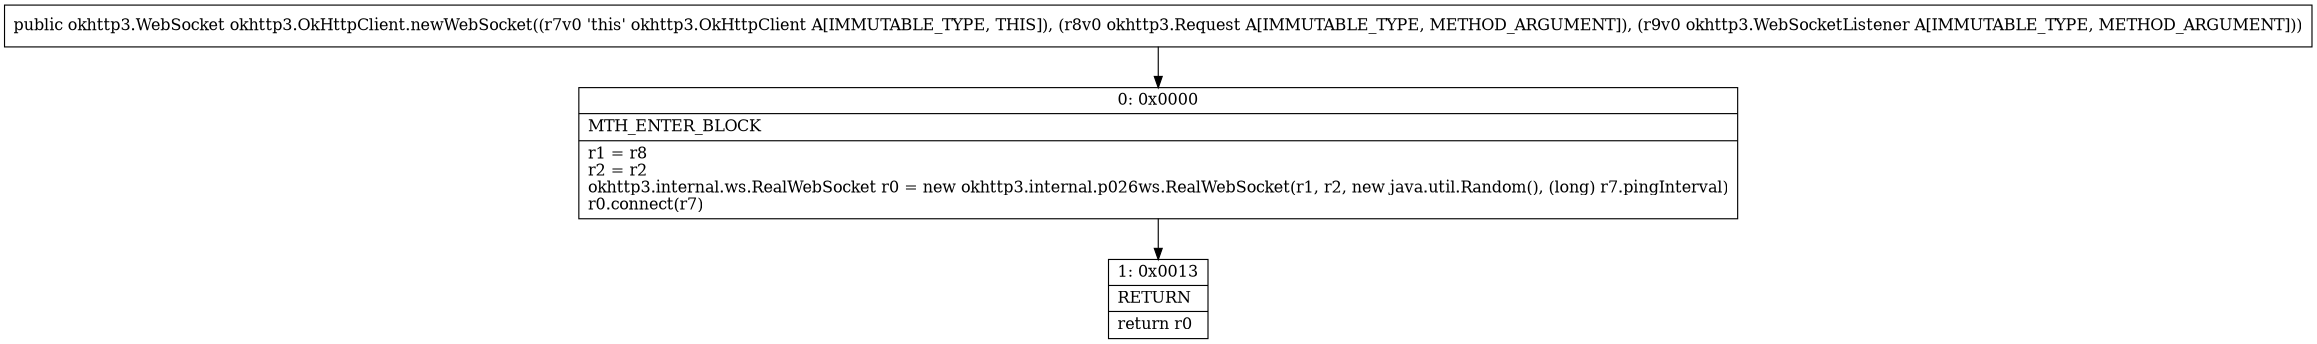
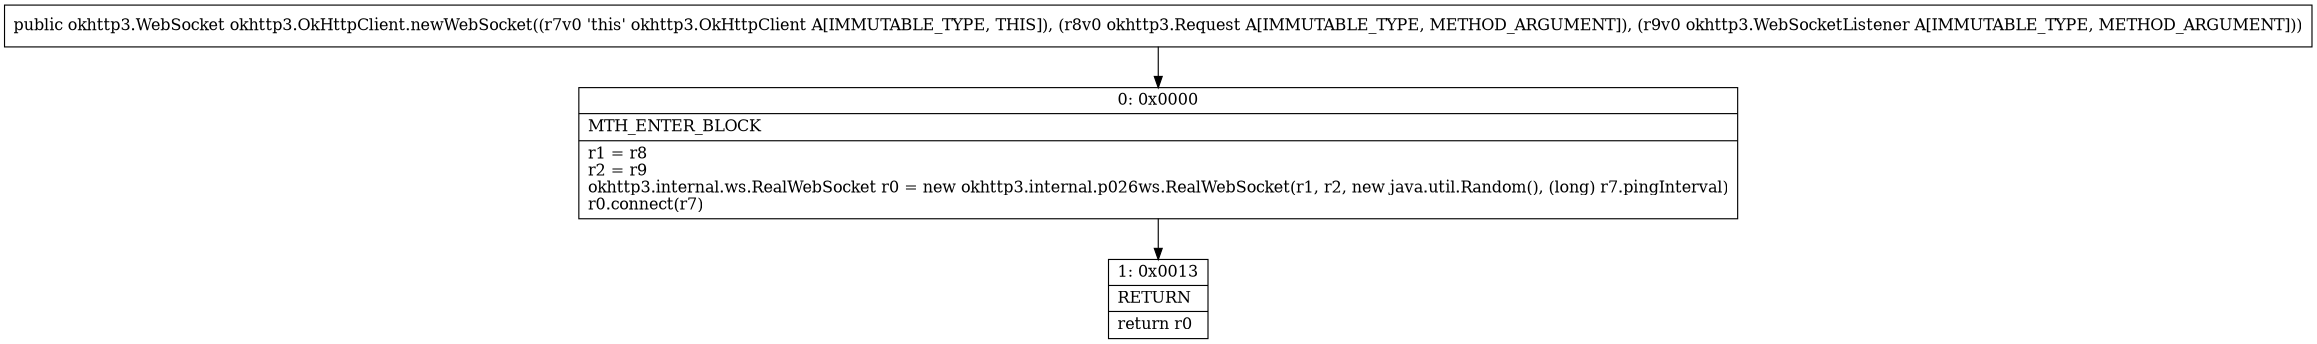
node "0: 0x0000": text "r2 = r2" -> "r2 = r9"
